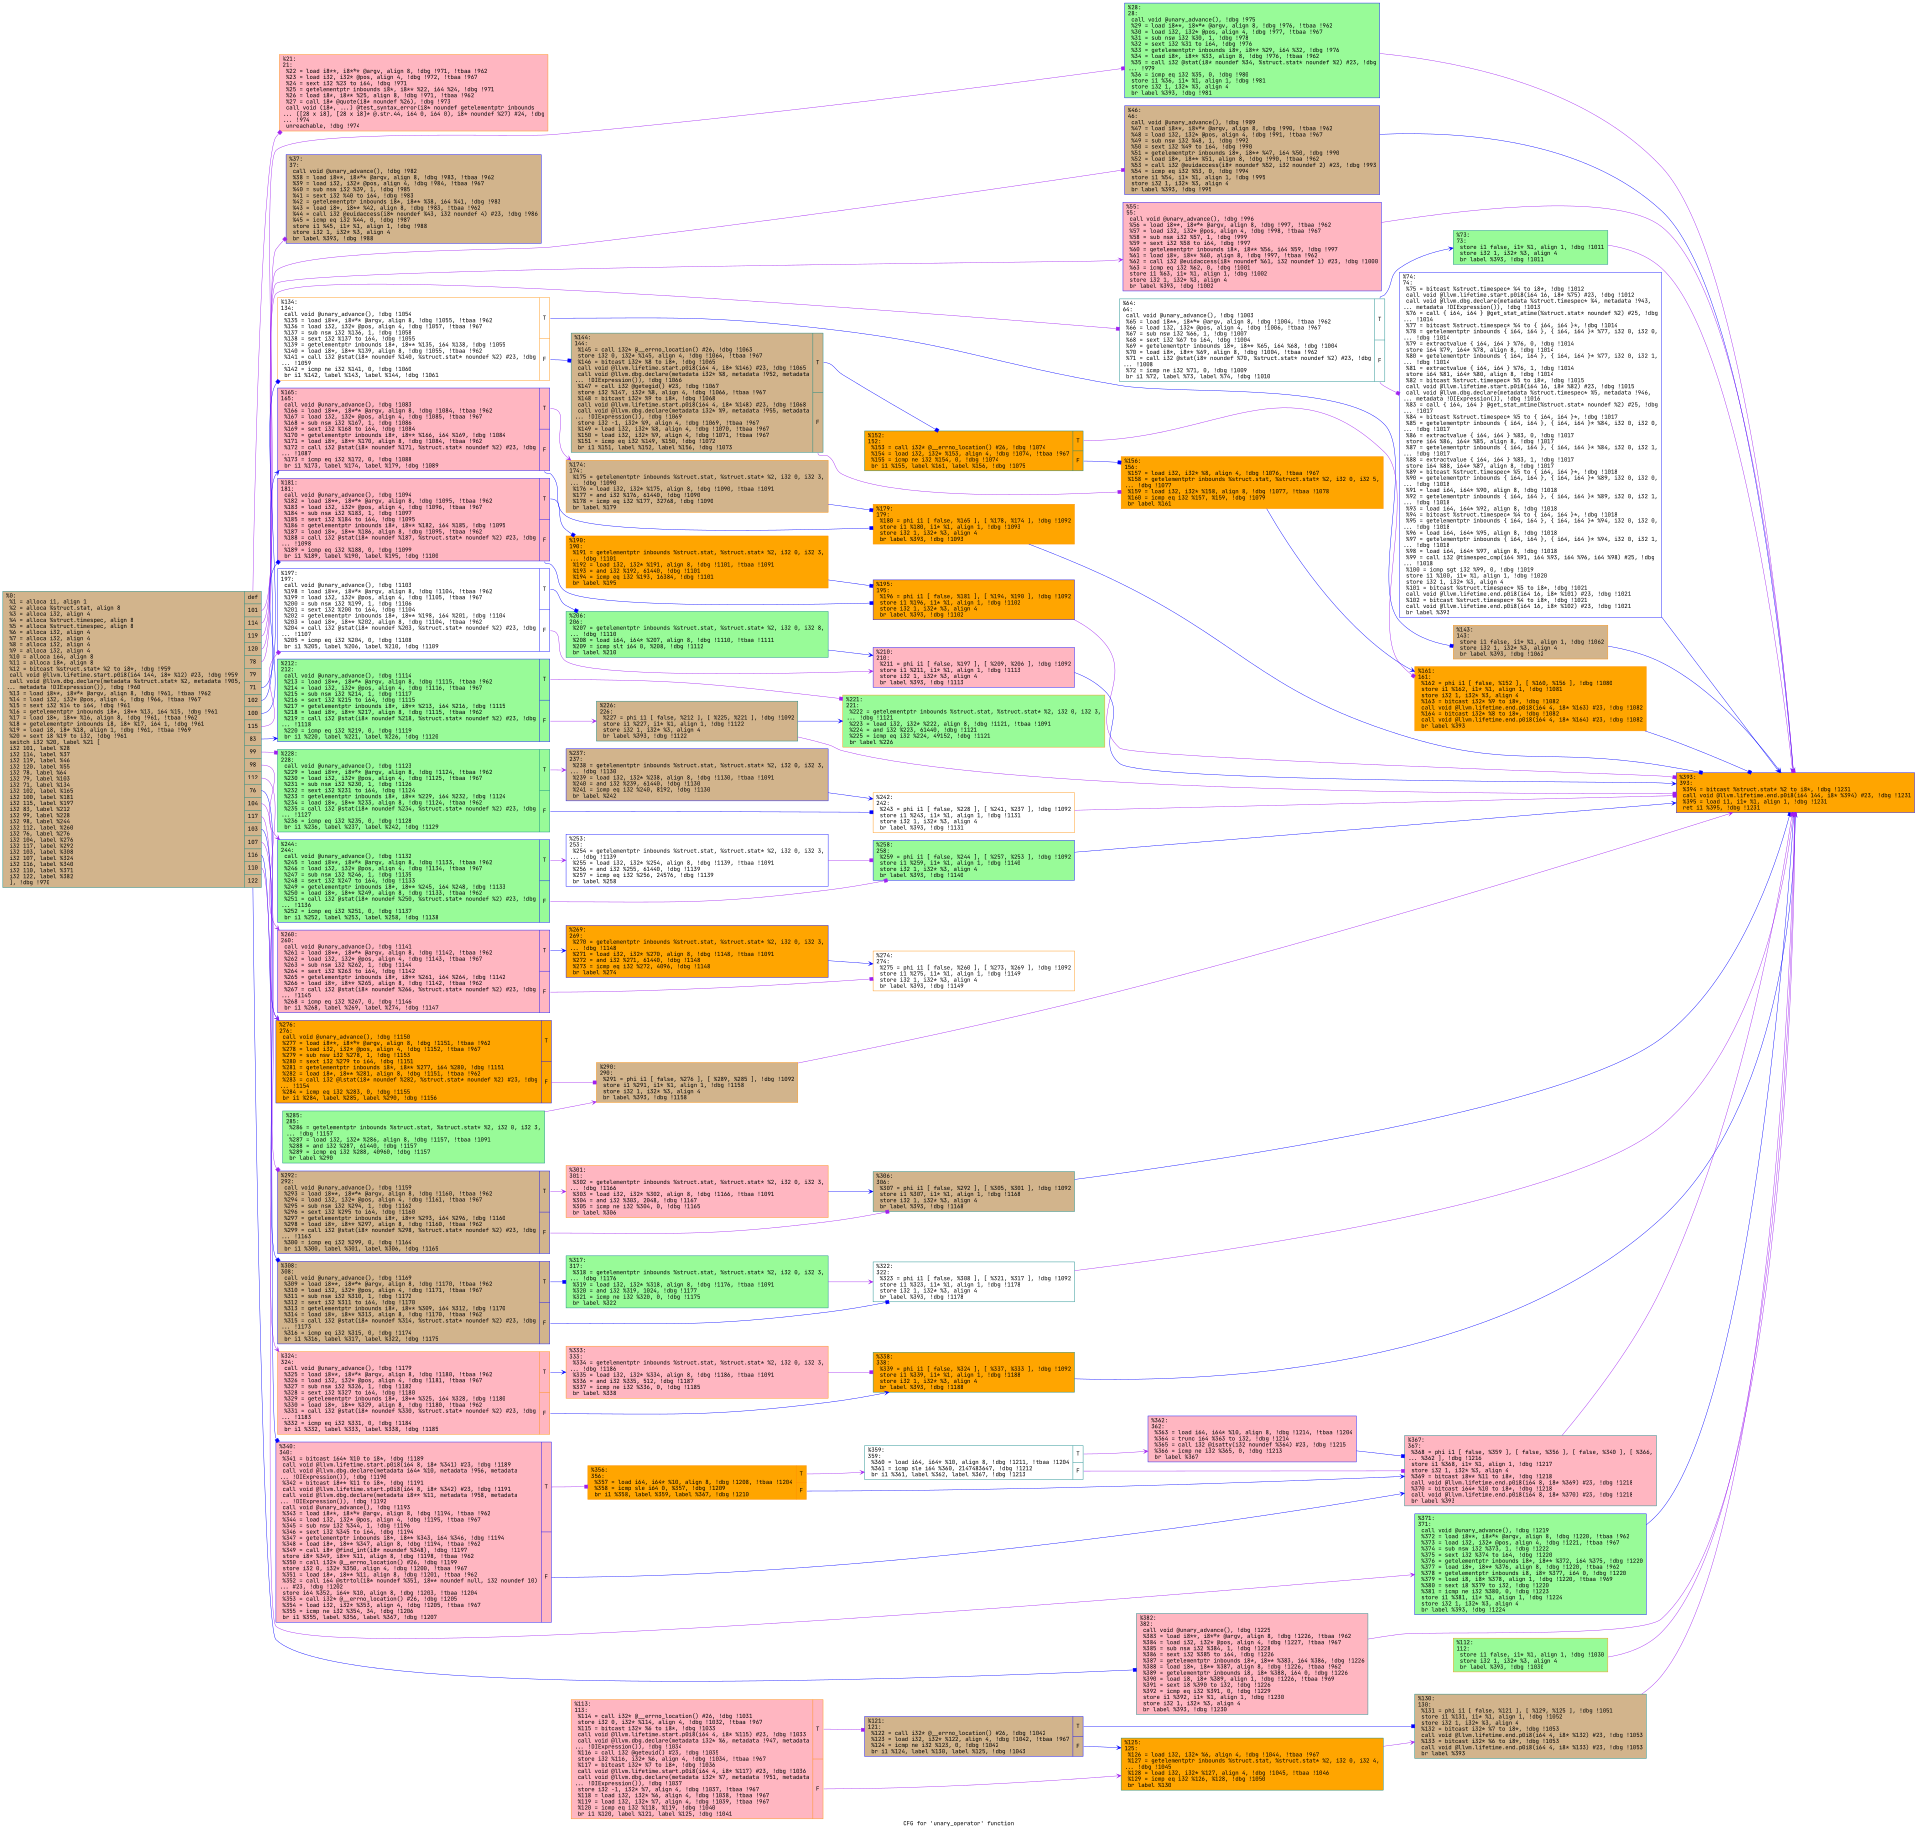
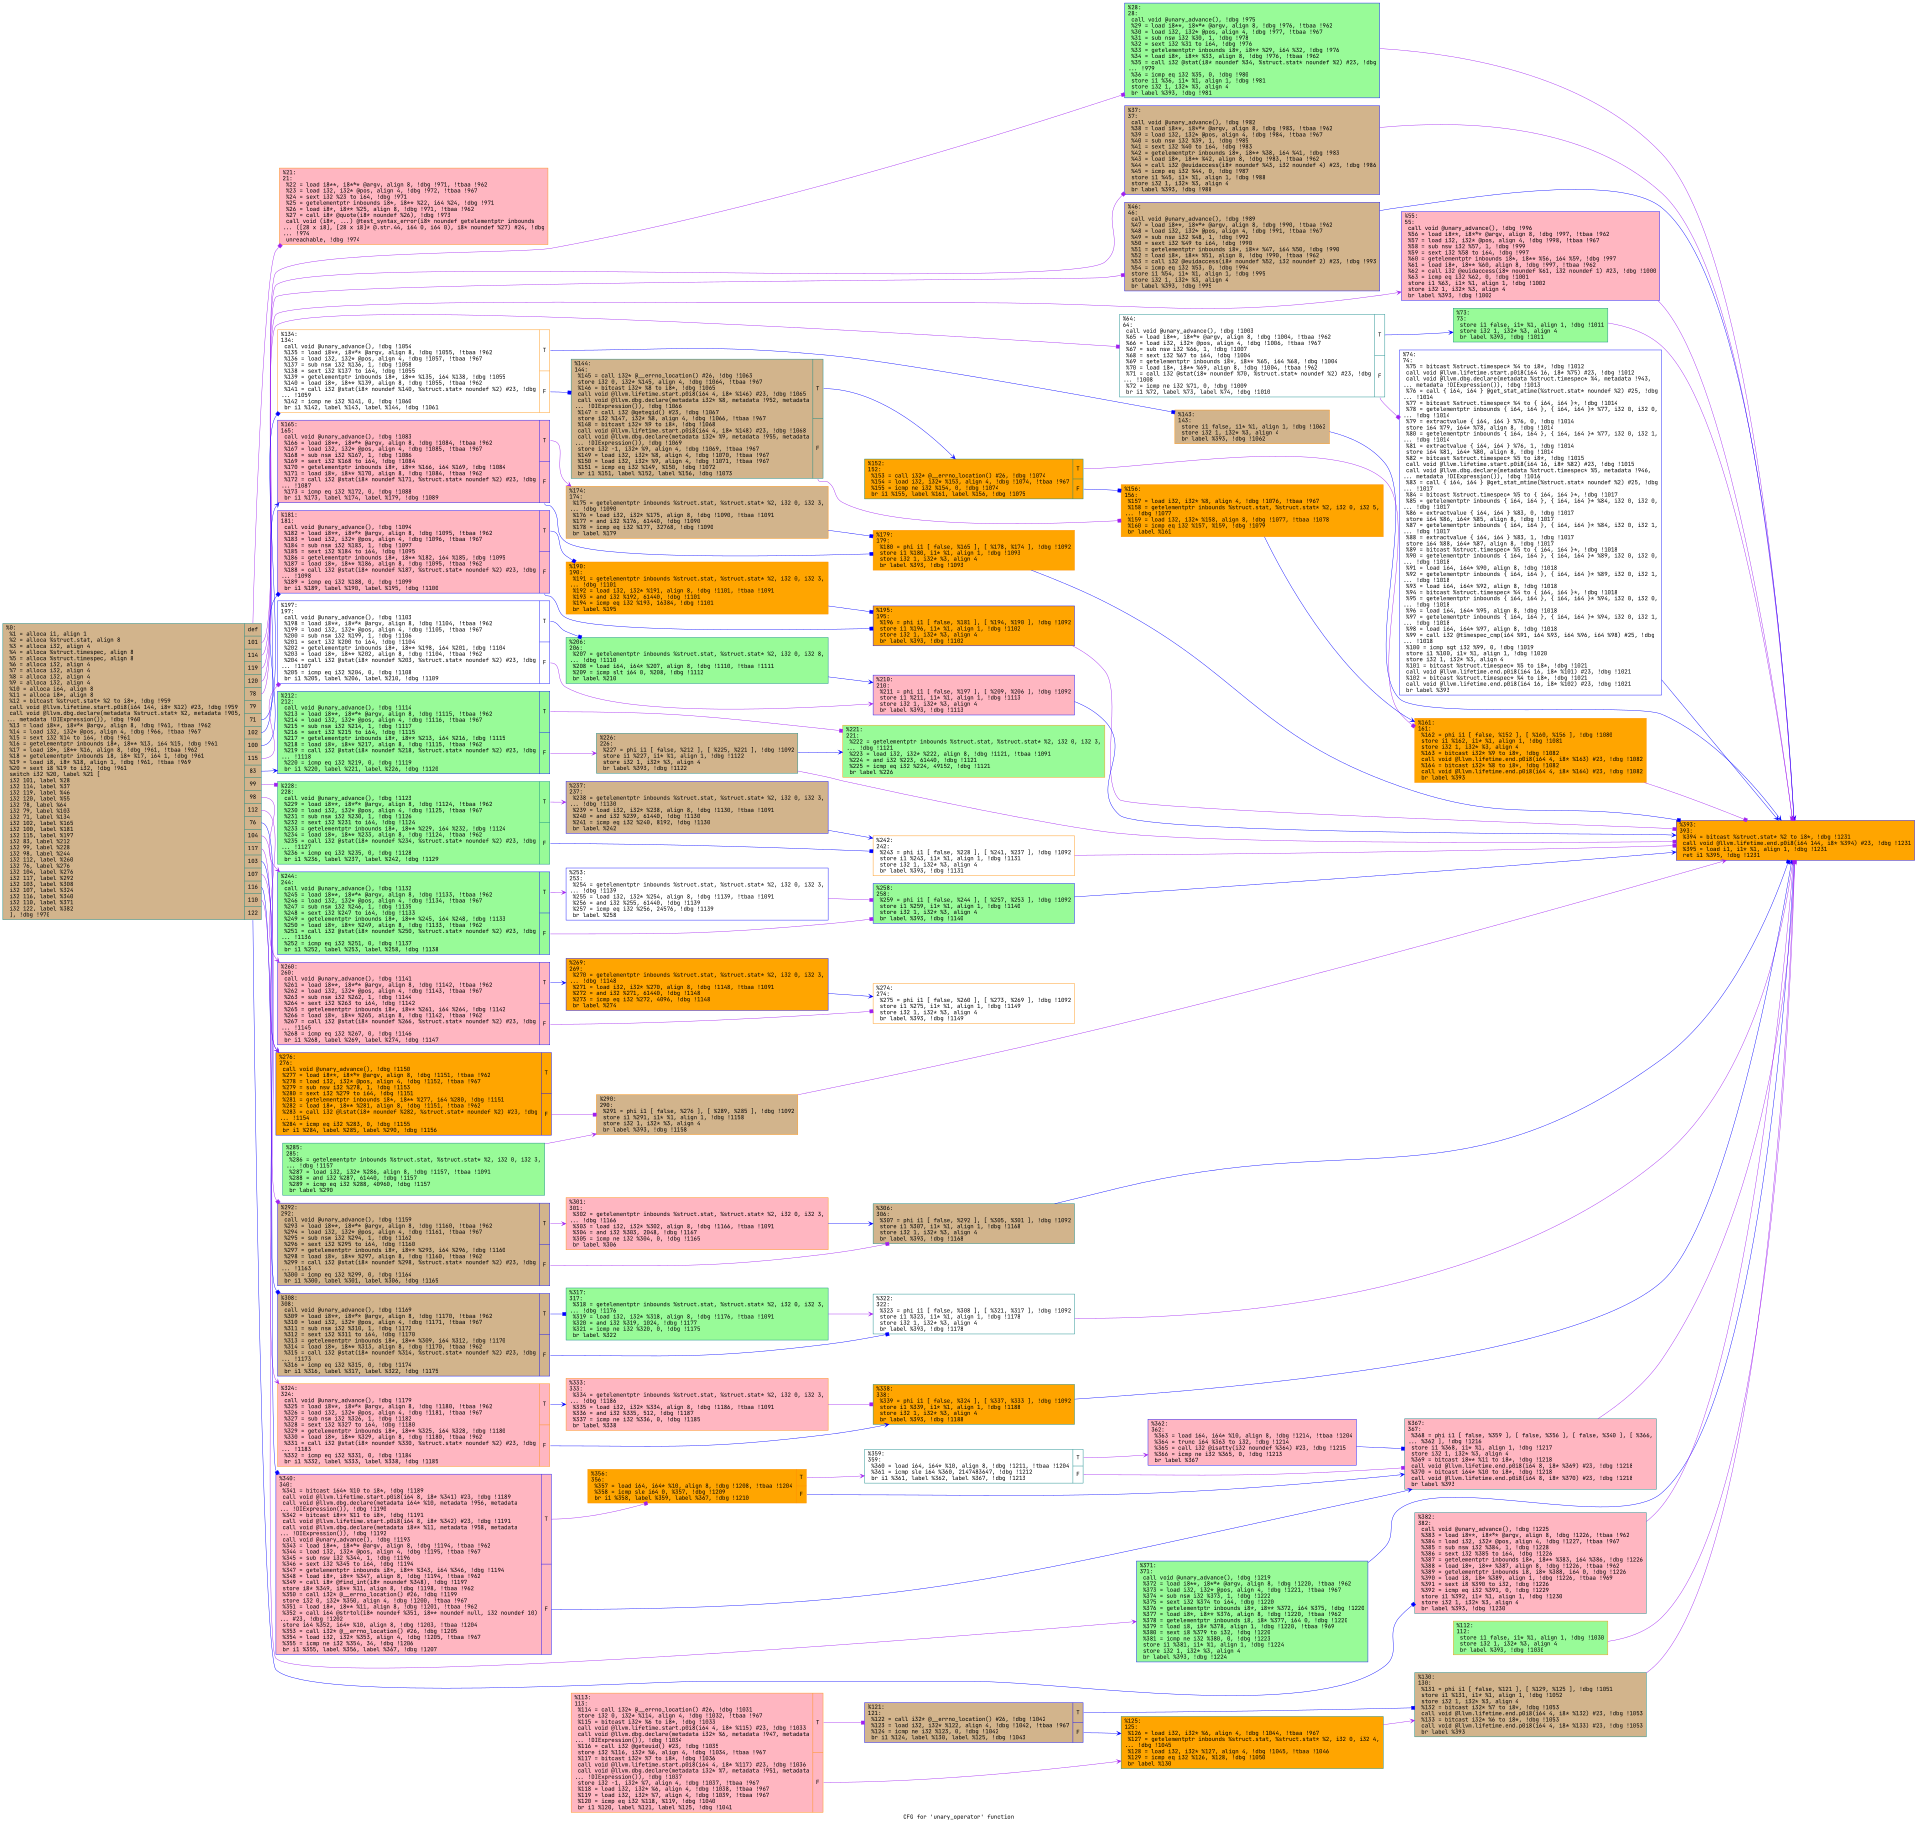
edge "%37:" -> "%393:": added
edge "%144:" -> "%152:": arrowhead box -> vee
edge "%161:" -> "%393:": color blue -> purple
